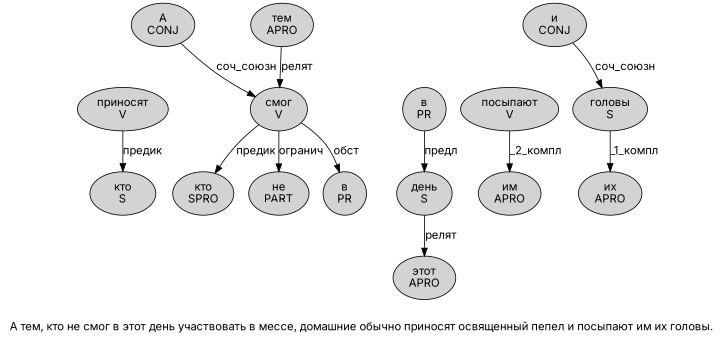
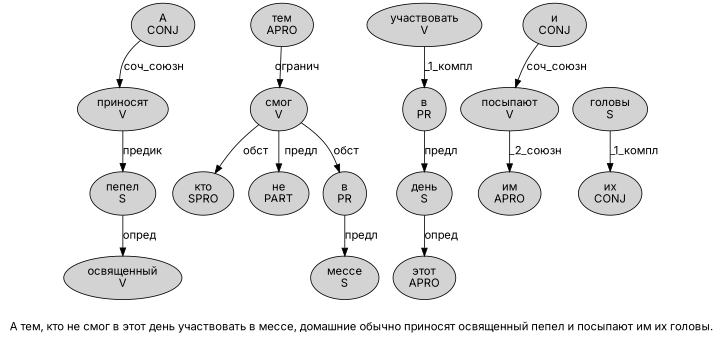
node "участвовать V": added
edge "и CONJ" -> "головы S": now "и CONJ" -> "посыпают V"
edge "тем APRO" -> "смог V": label "релят" -> "огранич"
edge "А CONJ" -> "смог V": now "А CONJ" -> "приносят V"
edge "смог V" -> "кто SPRO": label "предик" -> "обст"
edge "смог V" -> "не PART": label "огранич" -> "предл"
edge "посыпают V" -> "им APRO": label "_2_компл" -> "_2_союзн"
node "кто S": label "кто S" -> "пепел S"
node "их APRO": label "их APRO" -> "их CONJ"
edge "день S" -> "этот APRO": label "релят" -> "опред"
node "освященный V": added
node "мессе S": added
